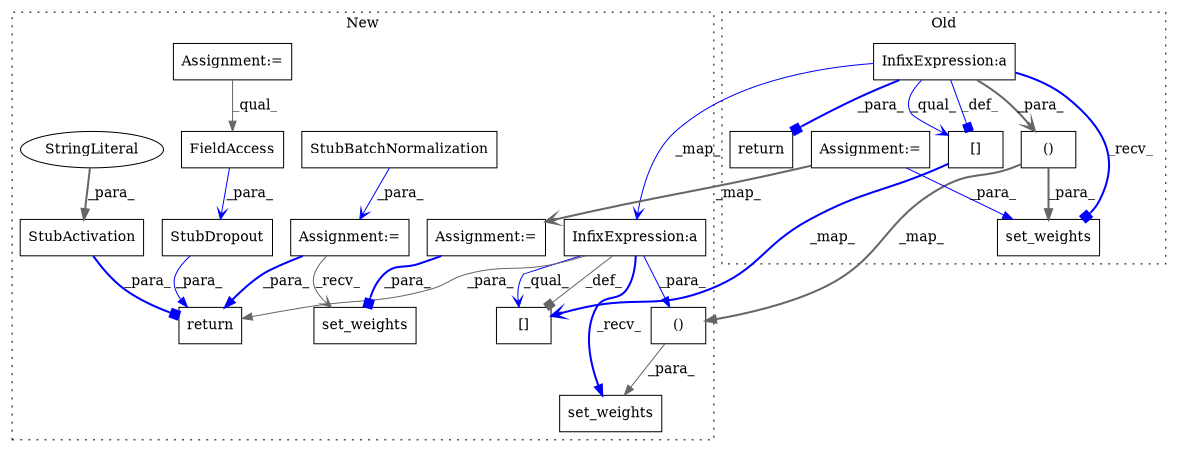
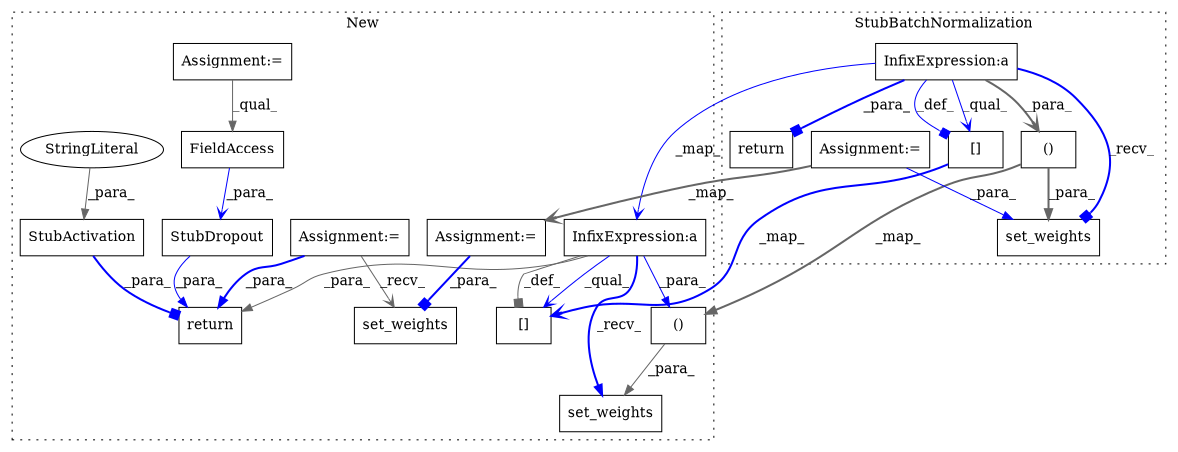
cluster "Old": label "Old" -> "StubBatchNormalization"
node "StubBatchNormalization": removed
edge "StringLiteral" -> "StubActivation": style bold -> solid
